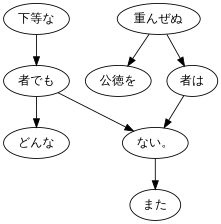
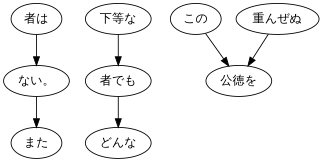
node "この": added
edge "重んぜぬ" -> "者は": removed
edge "者でも" -> "ない。": removed
